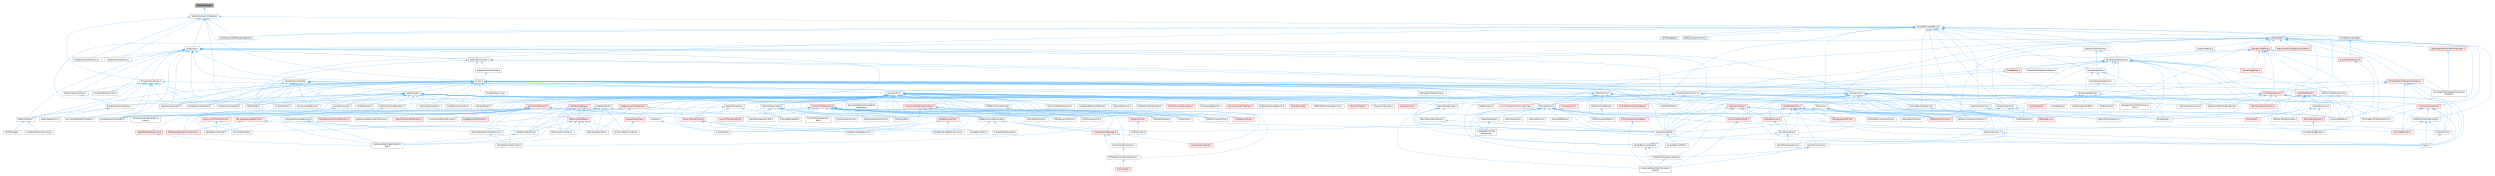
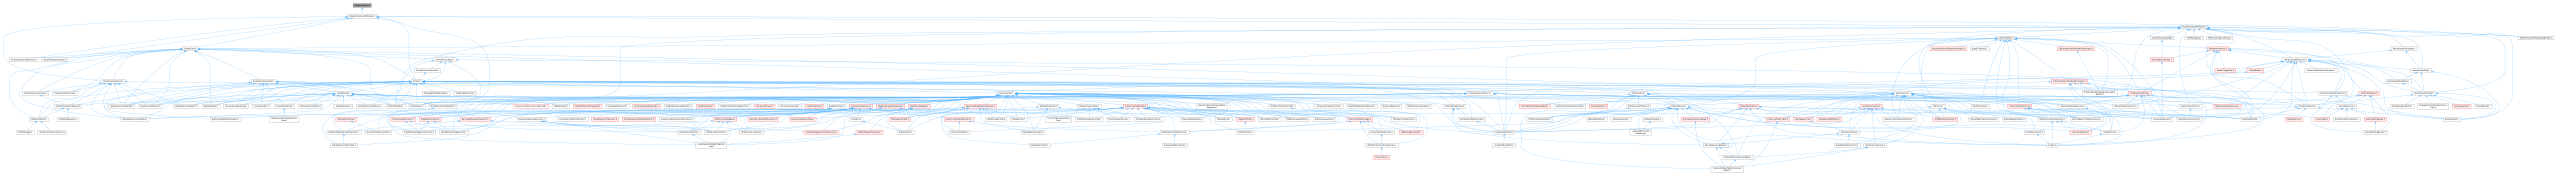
node "ExternalTexture.h": removed
edge "InteractiveToolManager.h" -> "BaseMeshFromSplinesTool.h": reversed
